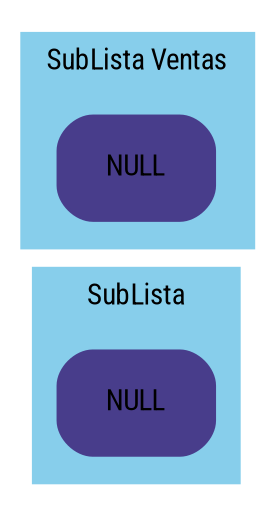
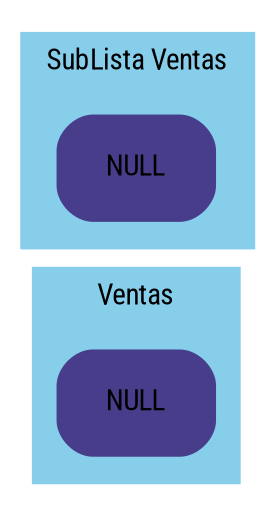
cluster "SubLista": label "SubLista" -> "Ventas"
